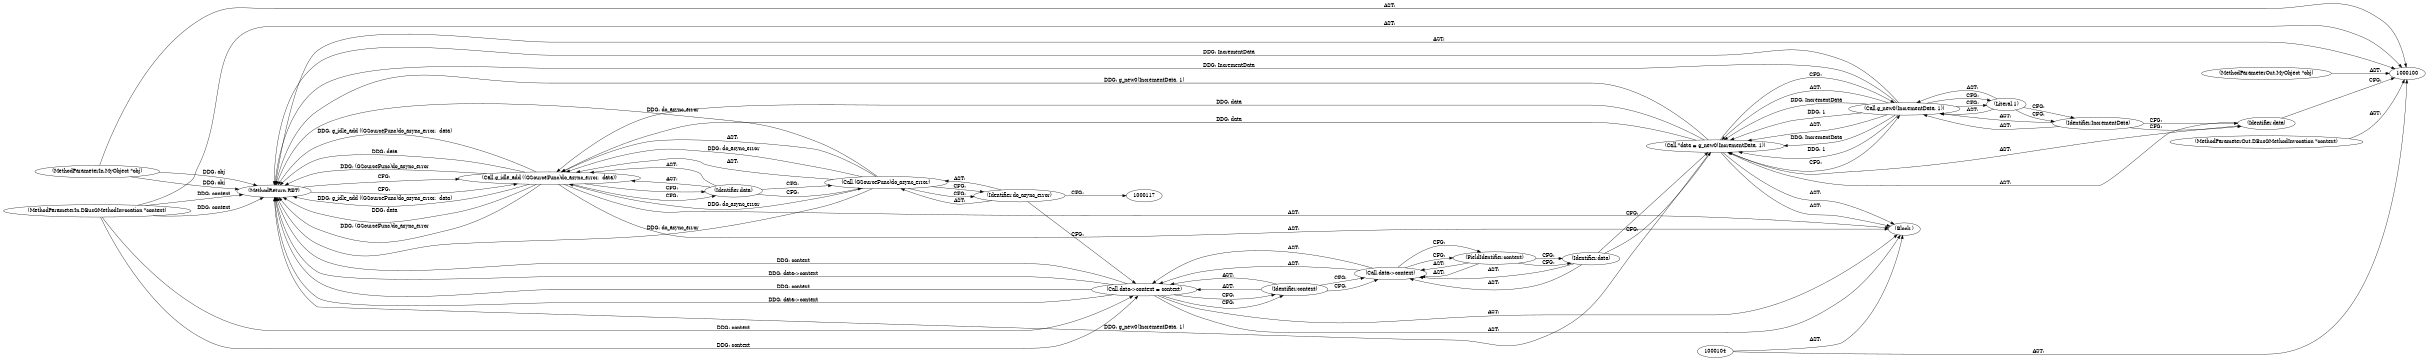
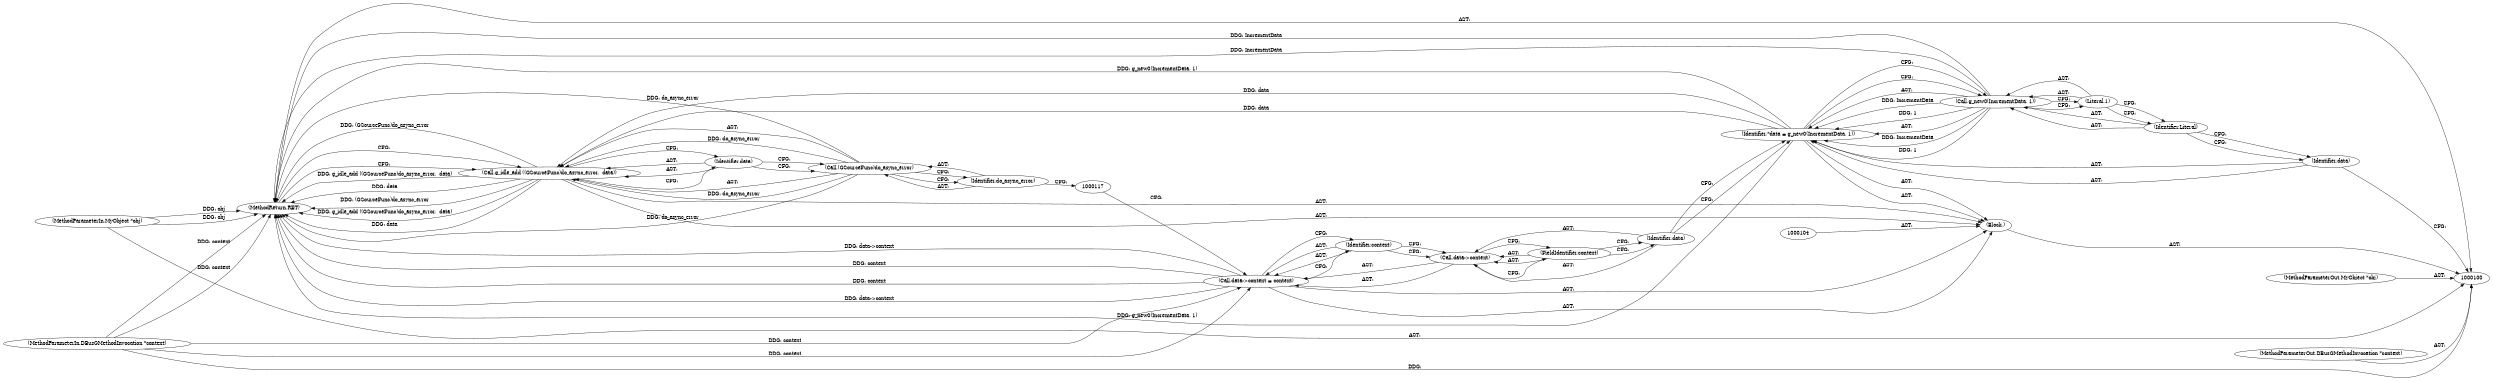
edge "(MethodParameterIn,DBusGMethodInvocation *context)" -> "1000100": label "AST: " -> "DDG: "
node "(Identifier,IncrementData)": label "(Identifier,IncrementData)" -> "(Identifier,Literal)"
node "(Call,*data = g_new0(IncrementData, 1))": label "(Call,*data = g_new0(IncrementData, 1))" -> "(Identifier,*data = g_new0(IncrementData, 1))"
edge "(Identifier,do_async_error)" -> "(Call,data->context = context)": now "1000117" -> "(Call,data->context = context)"
edge "1000104" -> "1000100": now "(Block,)" -> "1000100"
